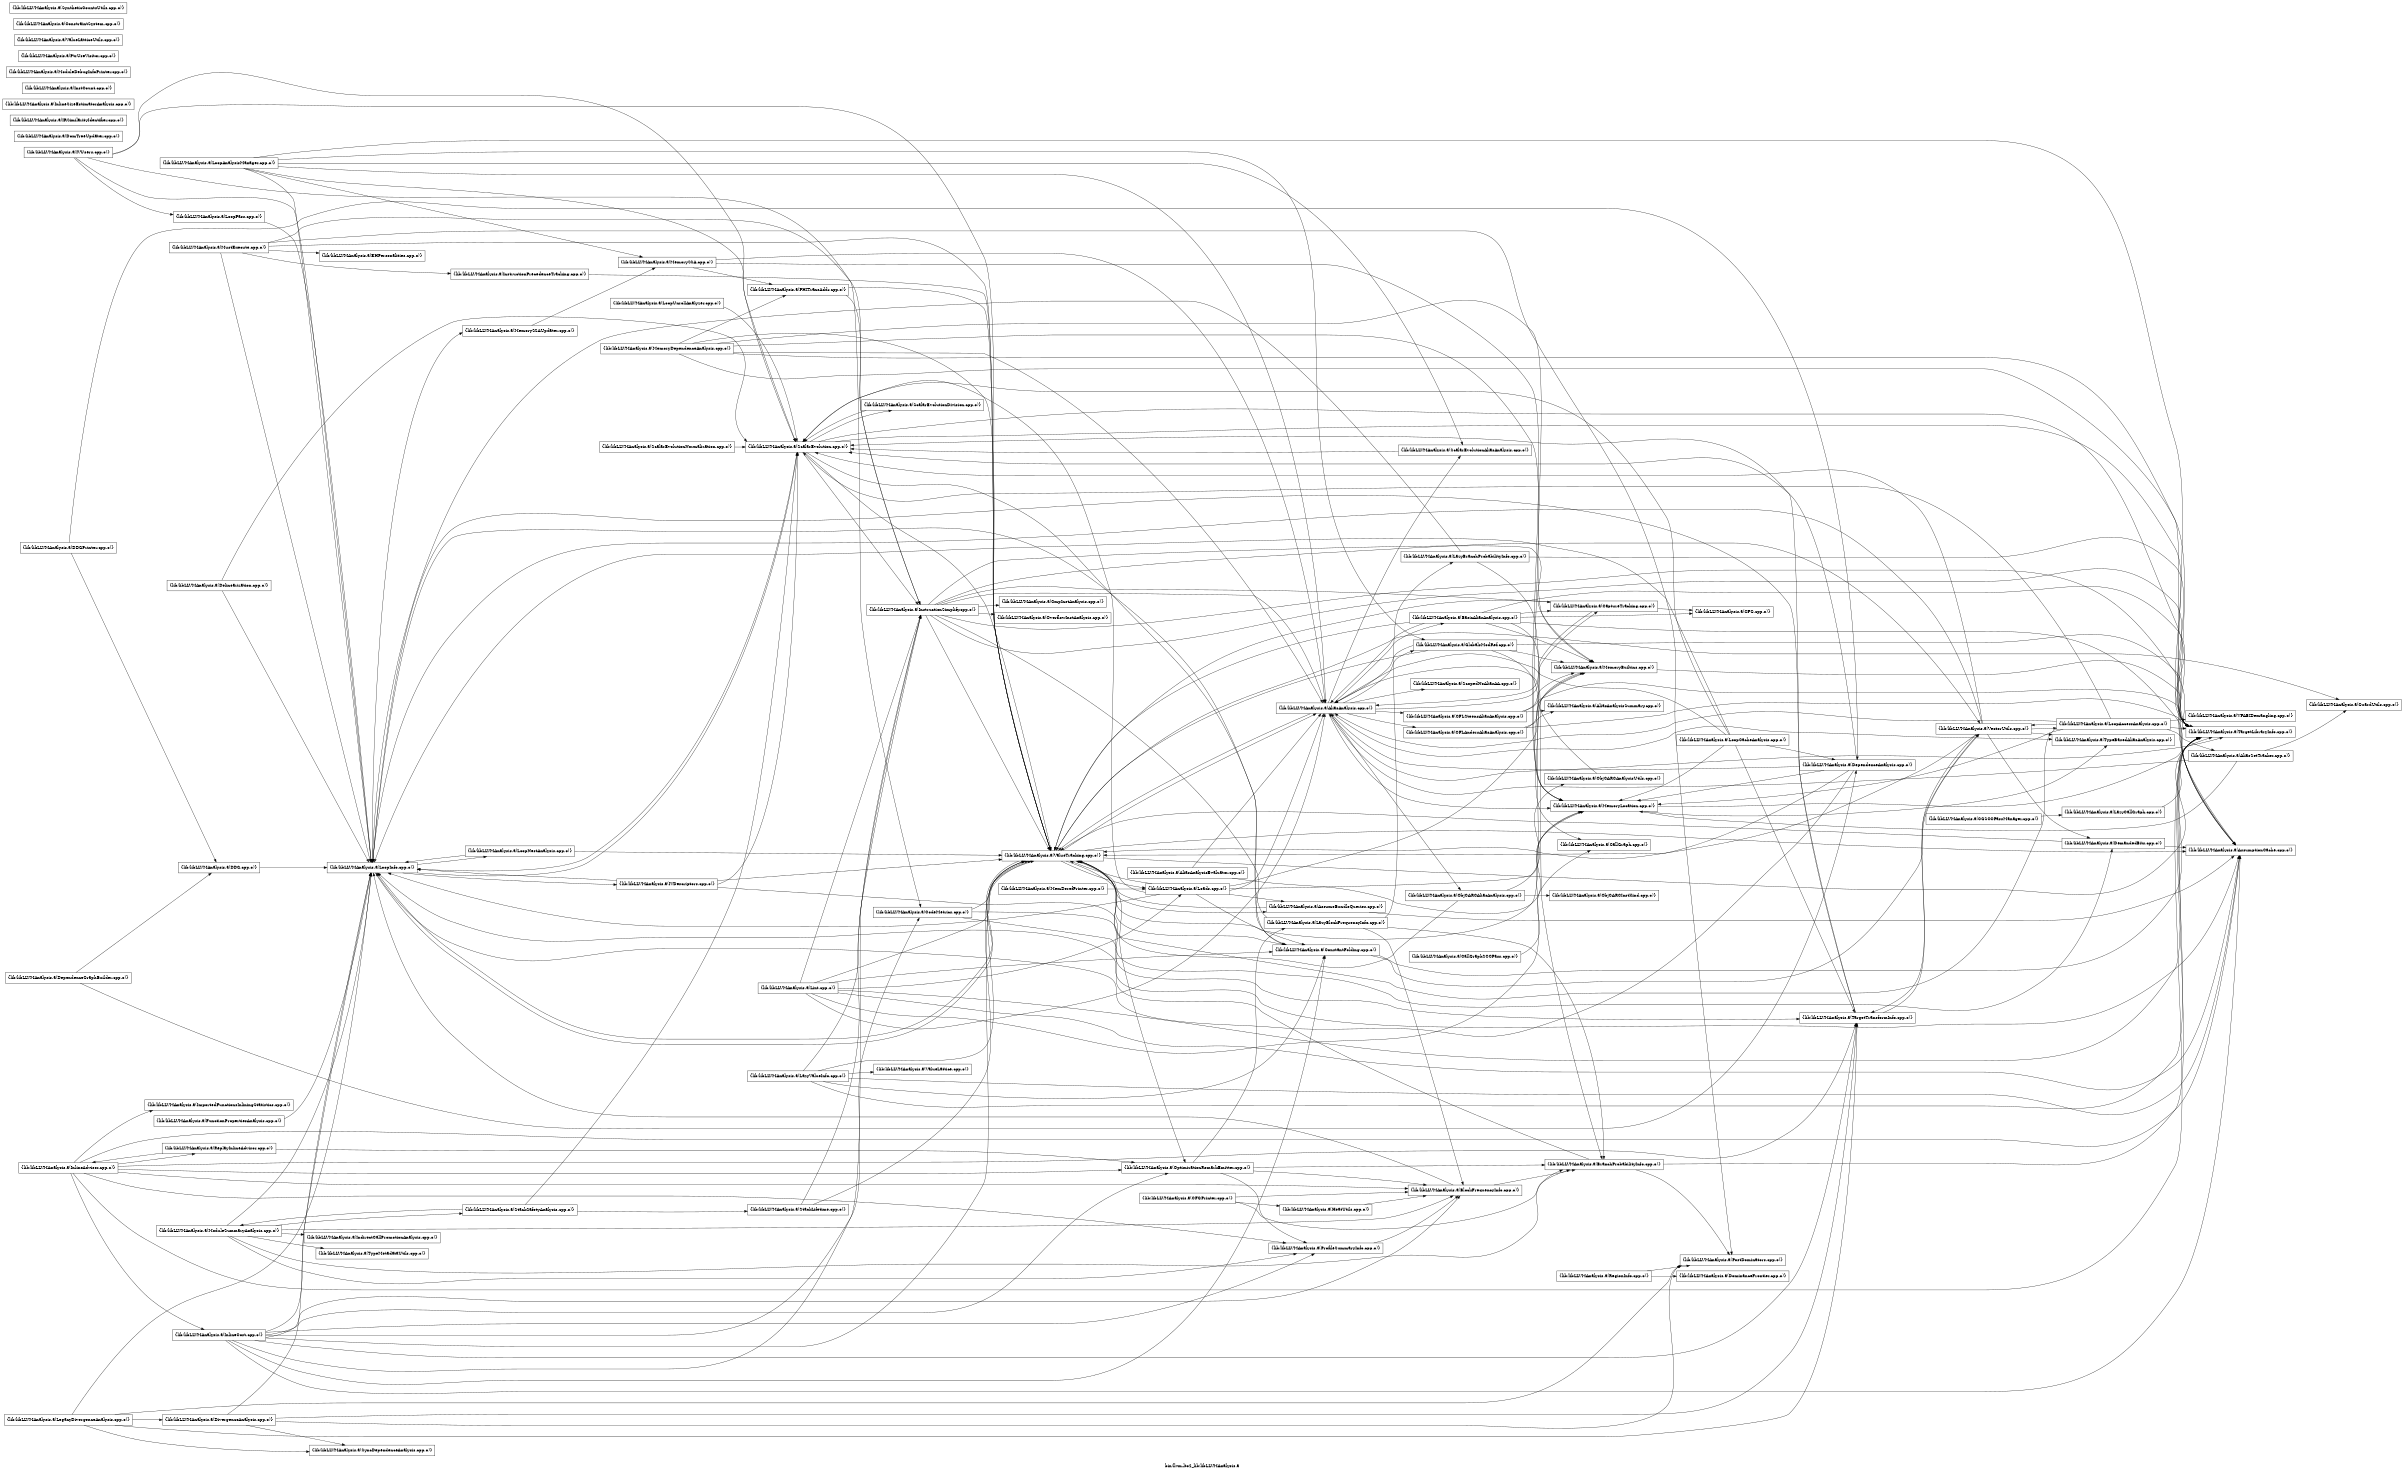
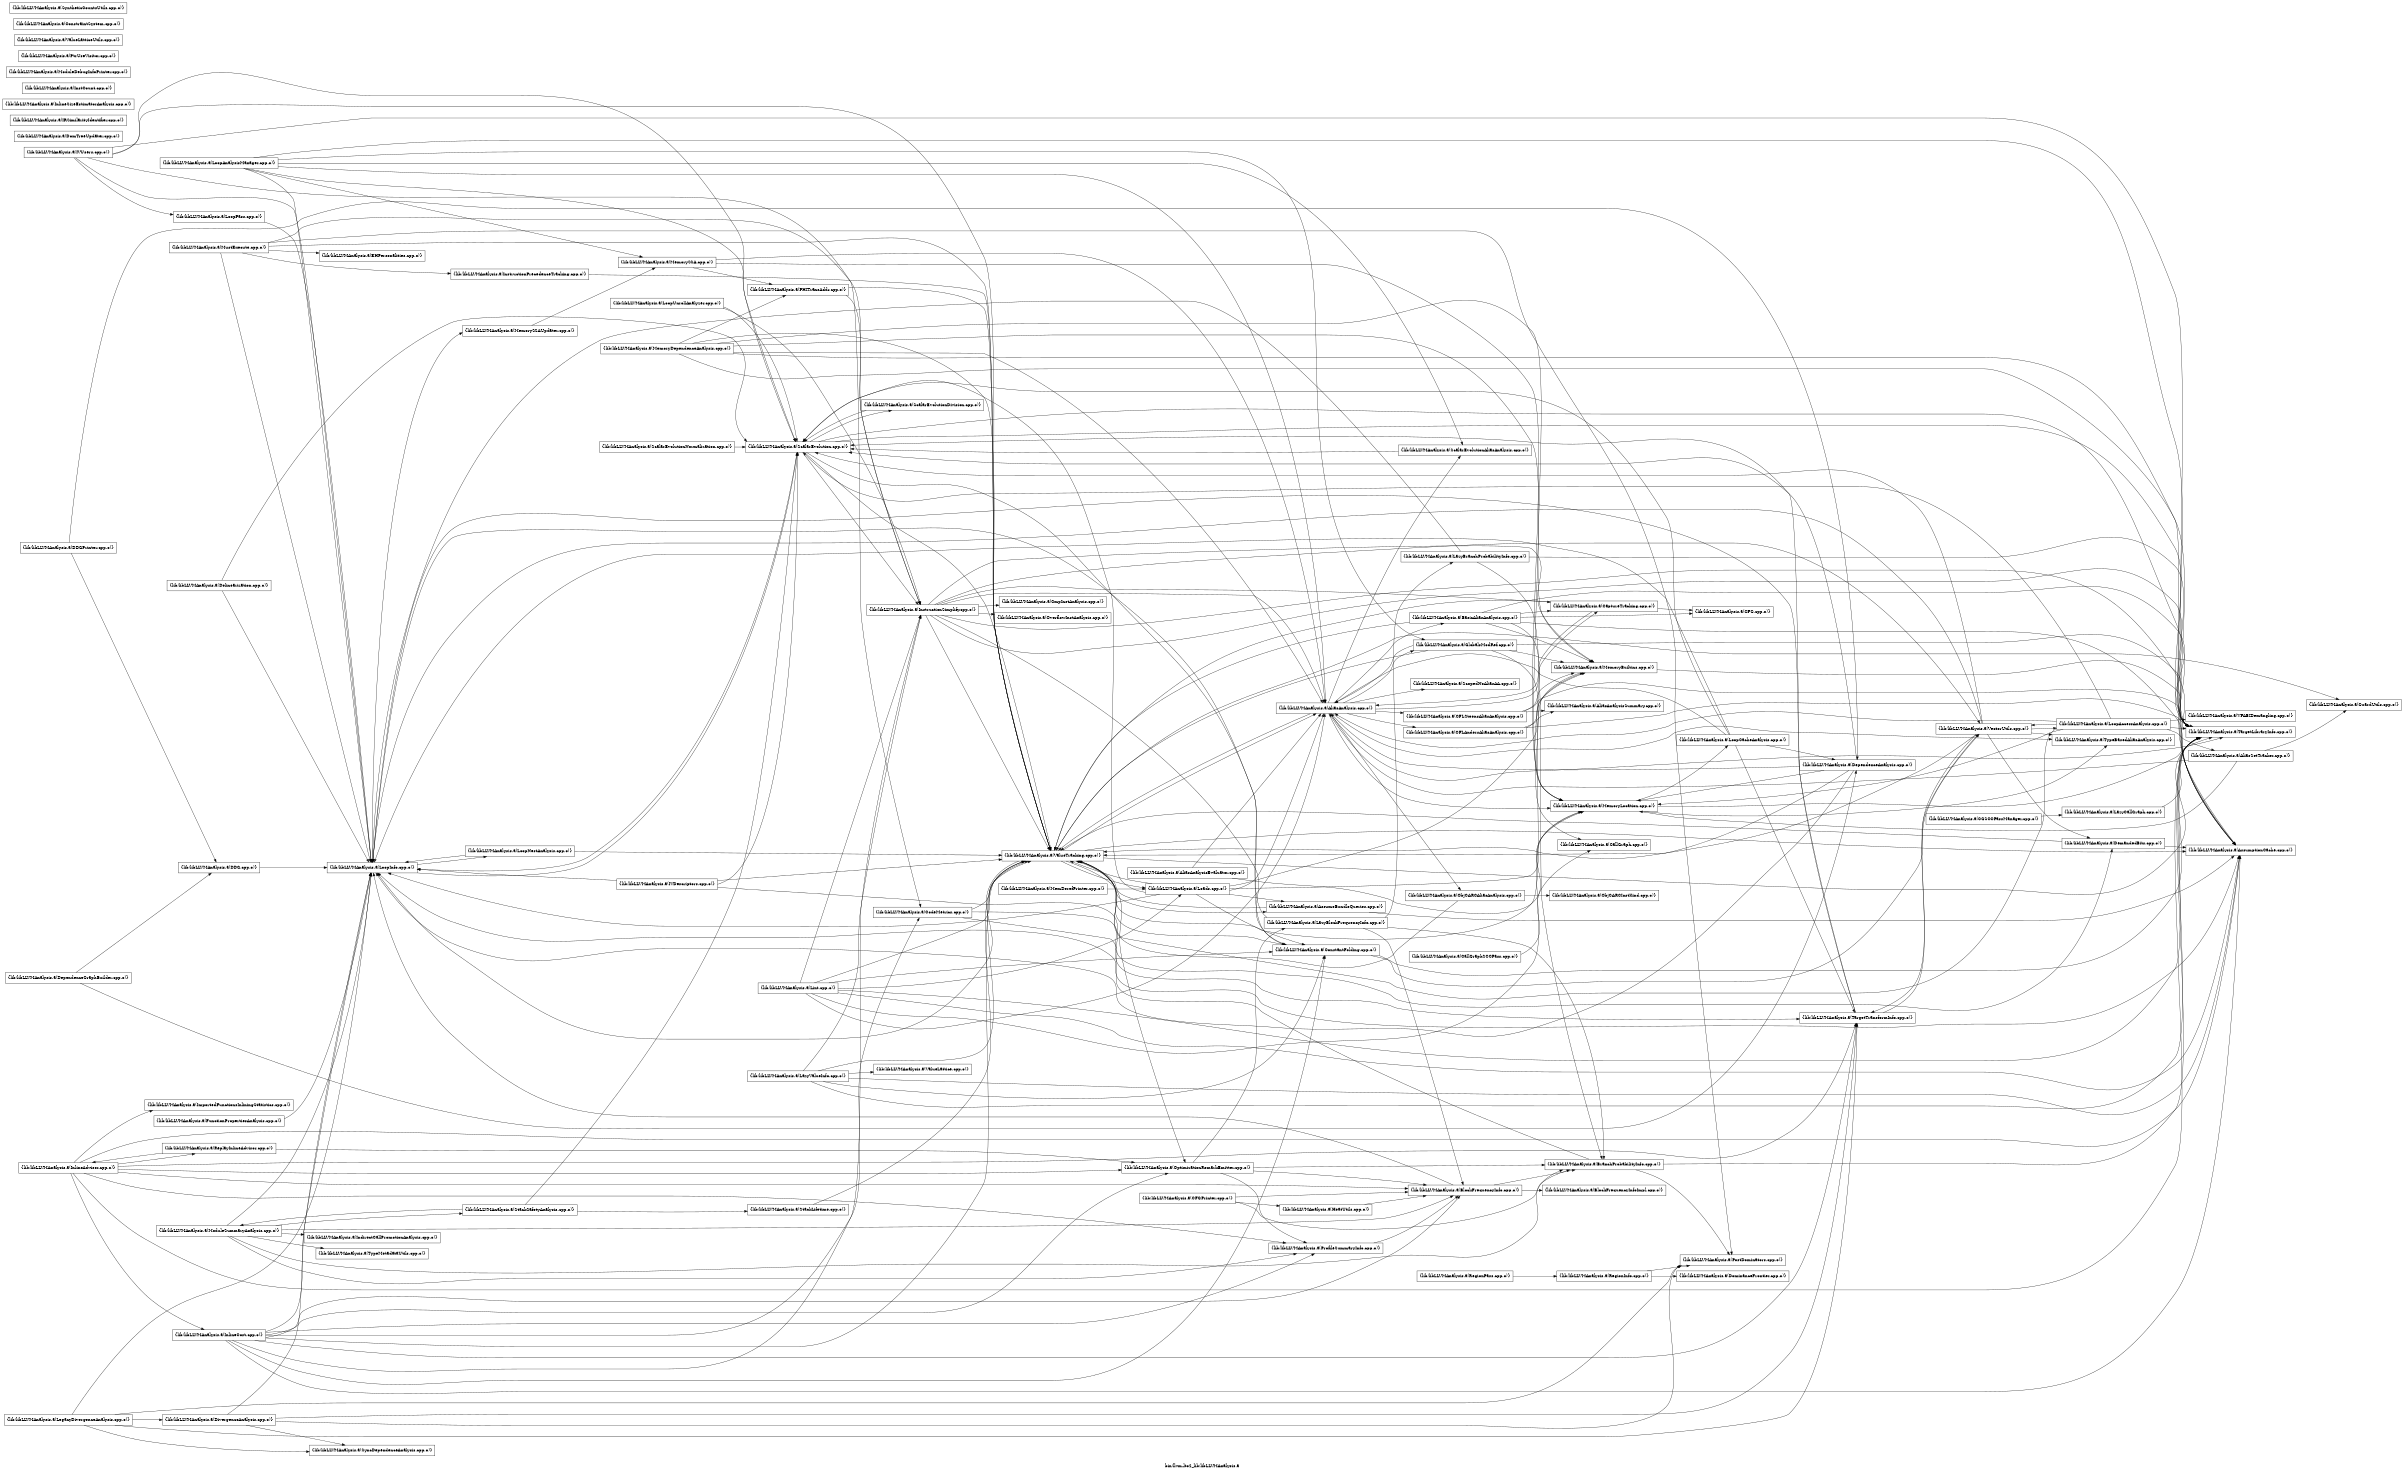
edge "{lib/libLLVMAnalysis.a(IVUsers.cpp.o)}" -> "{lib/libLLVMAnalysis.a(AssumptionCache.cpp.o)}": added
edge "{lib/libLLVMAnalysis.a(BasicAliasAnalysis.cpp.o)}" -> "{lib/libLLVMAnalysis.a(AliasAnalysis.cpp.o)}": removed
node "{lib/libLLVMAnalysis.a(ObjCARCAnalysisUtils.cpp.o)}": removed
edge "{lib/libLLVMAnalysis.a(LoopCacheAnalysis.cpp.o)}" -> "{lib/libLLVMAnalysis.a(MemoryLocation.cpp.o)}": reversed
edge "{lib/libLLVMAnalysis.a(LoopInfo.cpp.o)}" -> "{lib/libLLVMAnalysis.a(IVDescriptors.cpp.o)}": removed
edge "{lib/libLLVMAnalysis.a(LoopInfo.cpp.o)}" -> "{lib/libLLVMAnalysis.a(ValueTracking.cpp.o)}": removed
edge "{lib/libLLVMAnalysis.a(StackLifetime.cpp.o)}" -> "{lib/libLLVMAnalysis.a(InstructionSimplify.cpp.o)}": now "{lib/libLLVMAnalysis.a(LoopUnrollAnalyzer.cpp.o)}" -> "{lib/libLLVMAnalysis.a(InstructionSimplify.cpp.o)}"
node "{lib/libLLVMAnalysis.a(BlockFrequencyInfoImpl.cpp.o)}": added
node "{lib/libLLVMAnalysis.a(RegionPass.cpp.o)}": added
